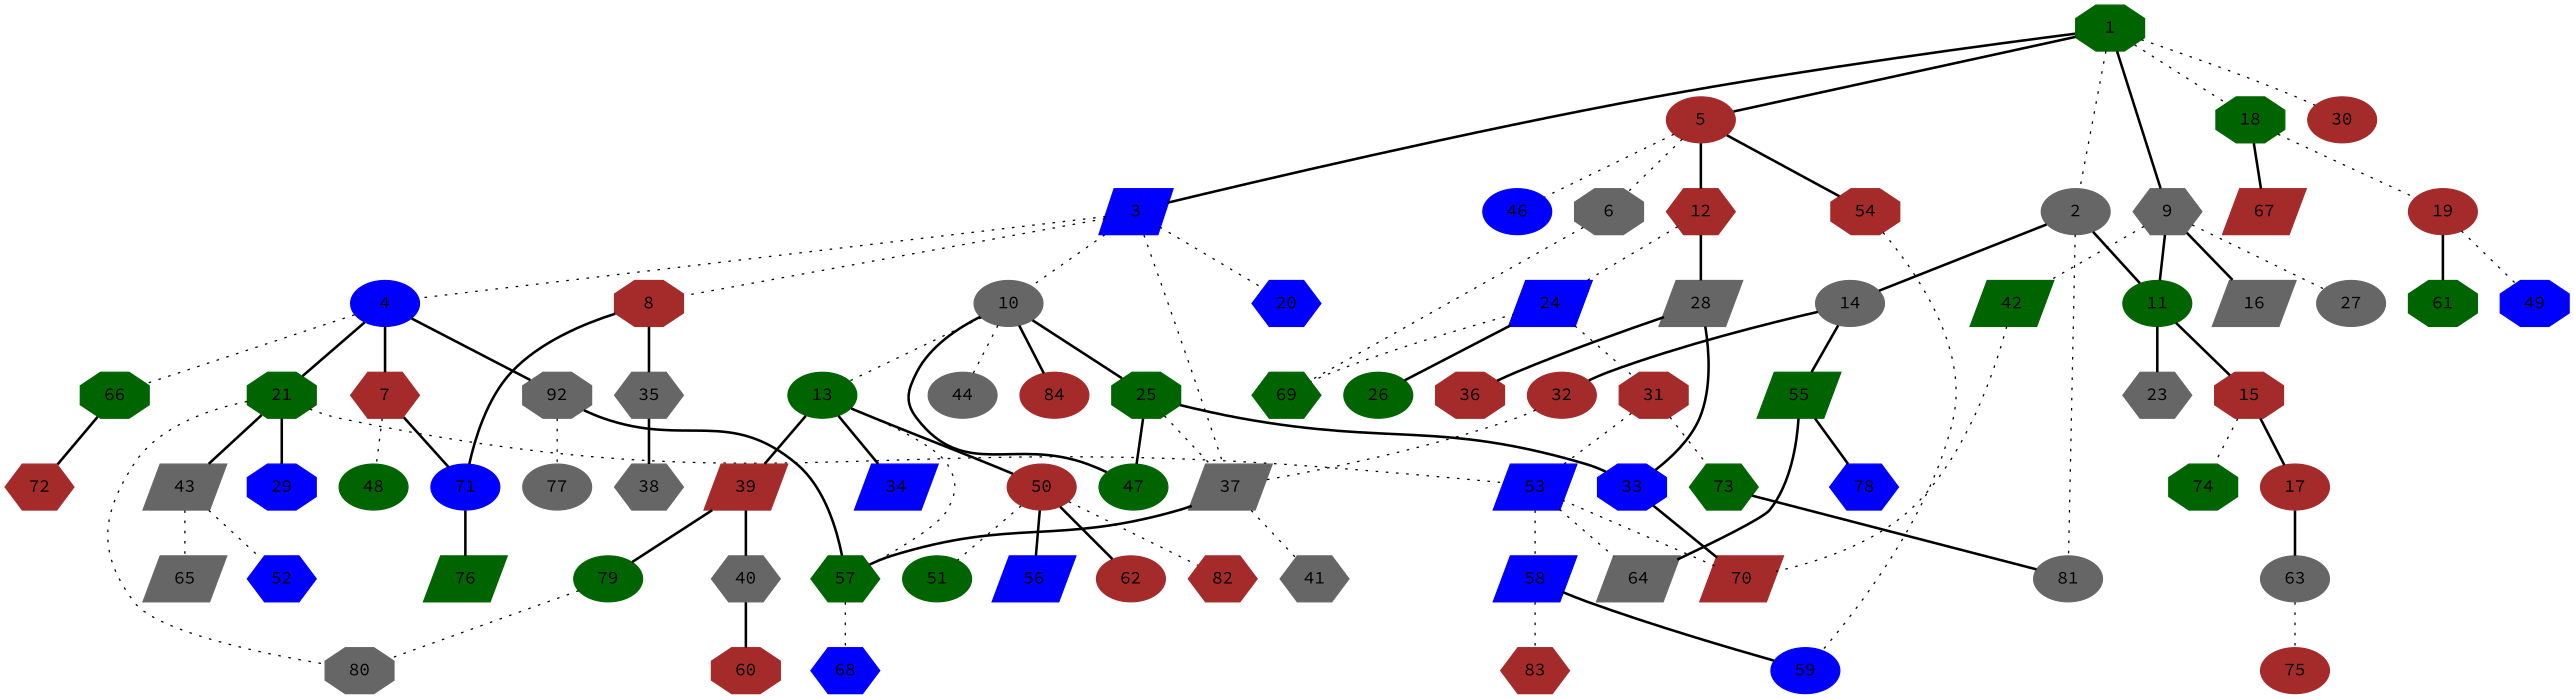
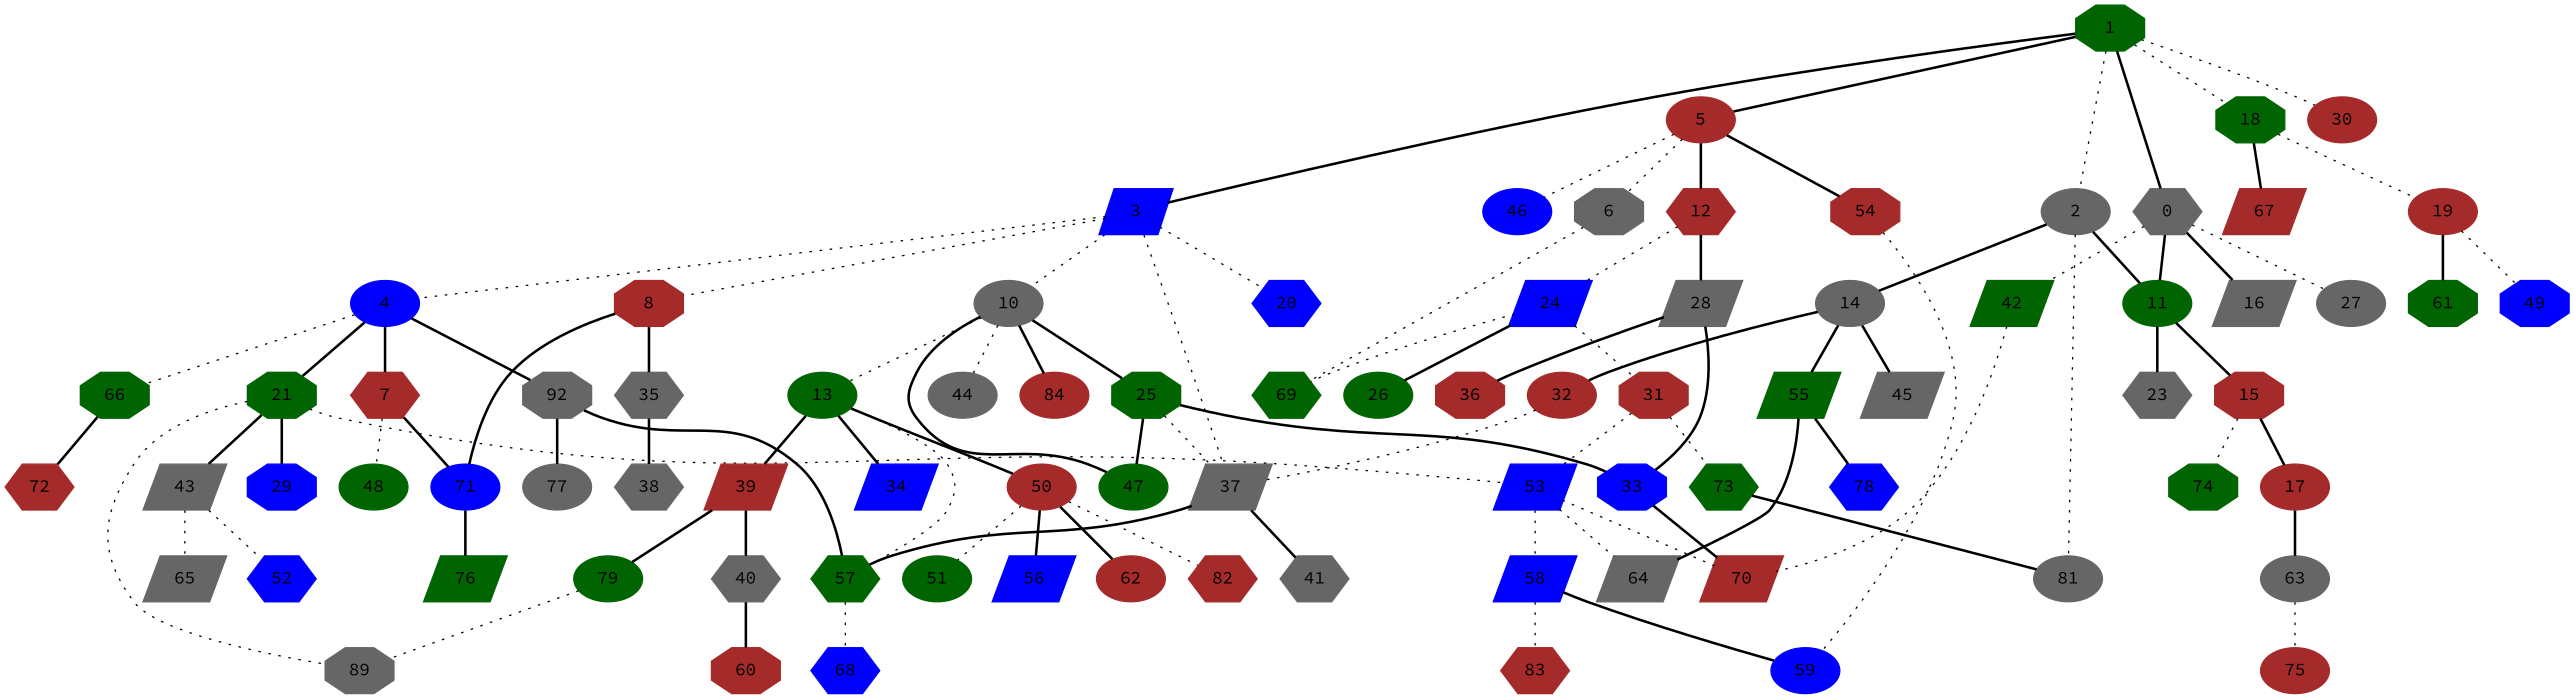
node "9": label "9" -> "0"
node "45": added
edge "92" -- "77": style dotted -> bold
edge "37" -- "41": style dotted -> bold
node "80": label "80" -> "89"
